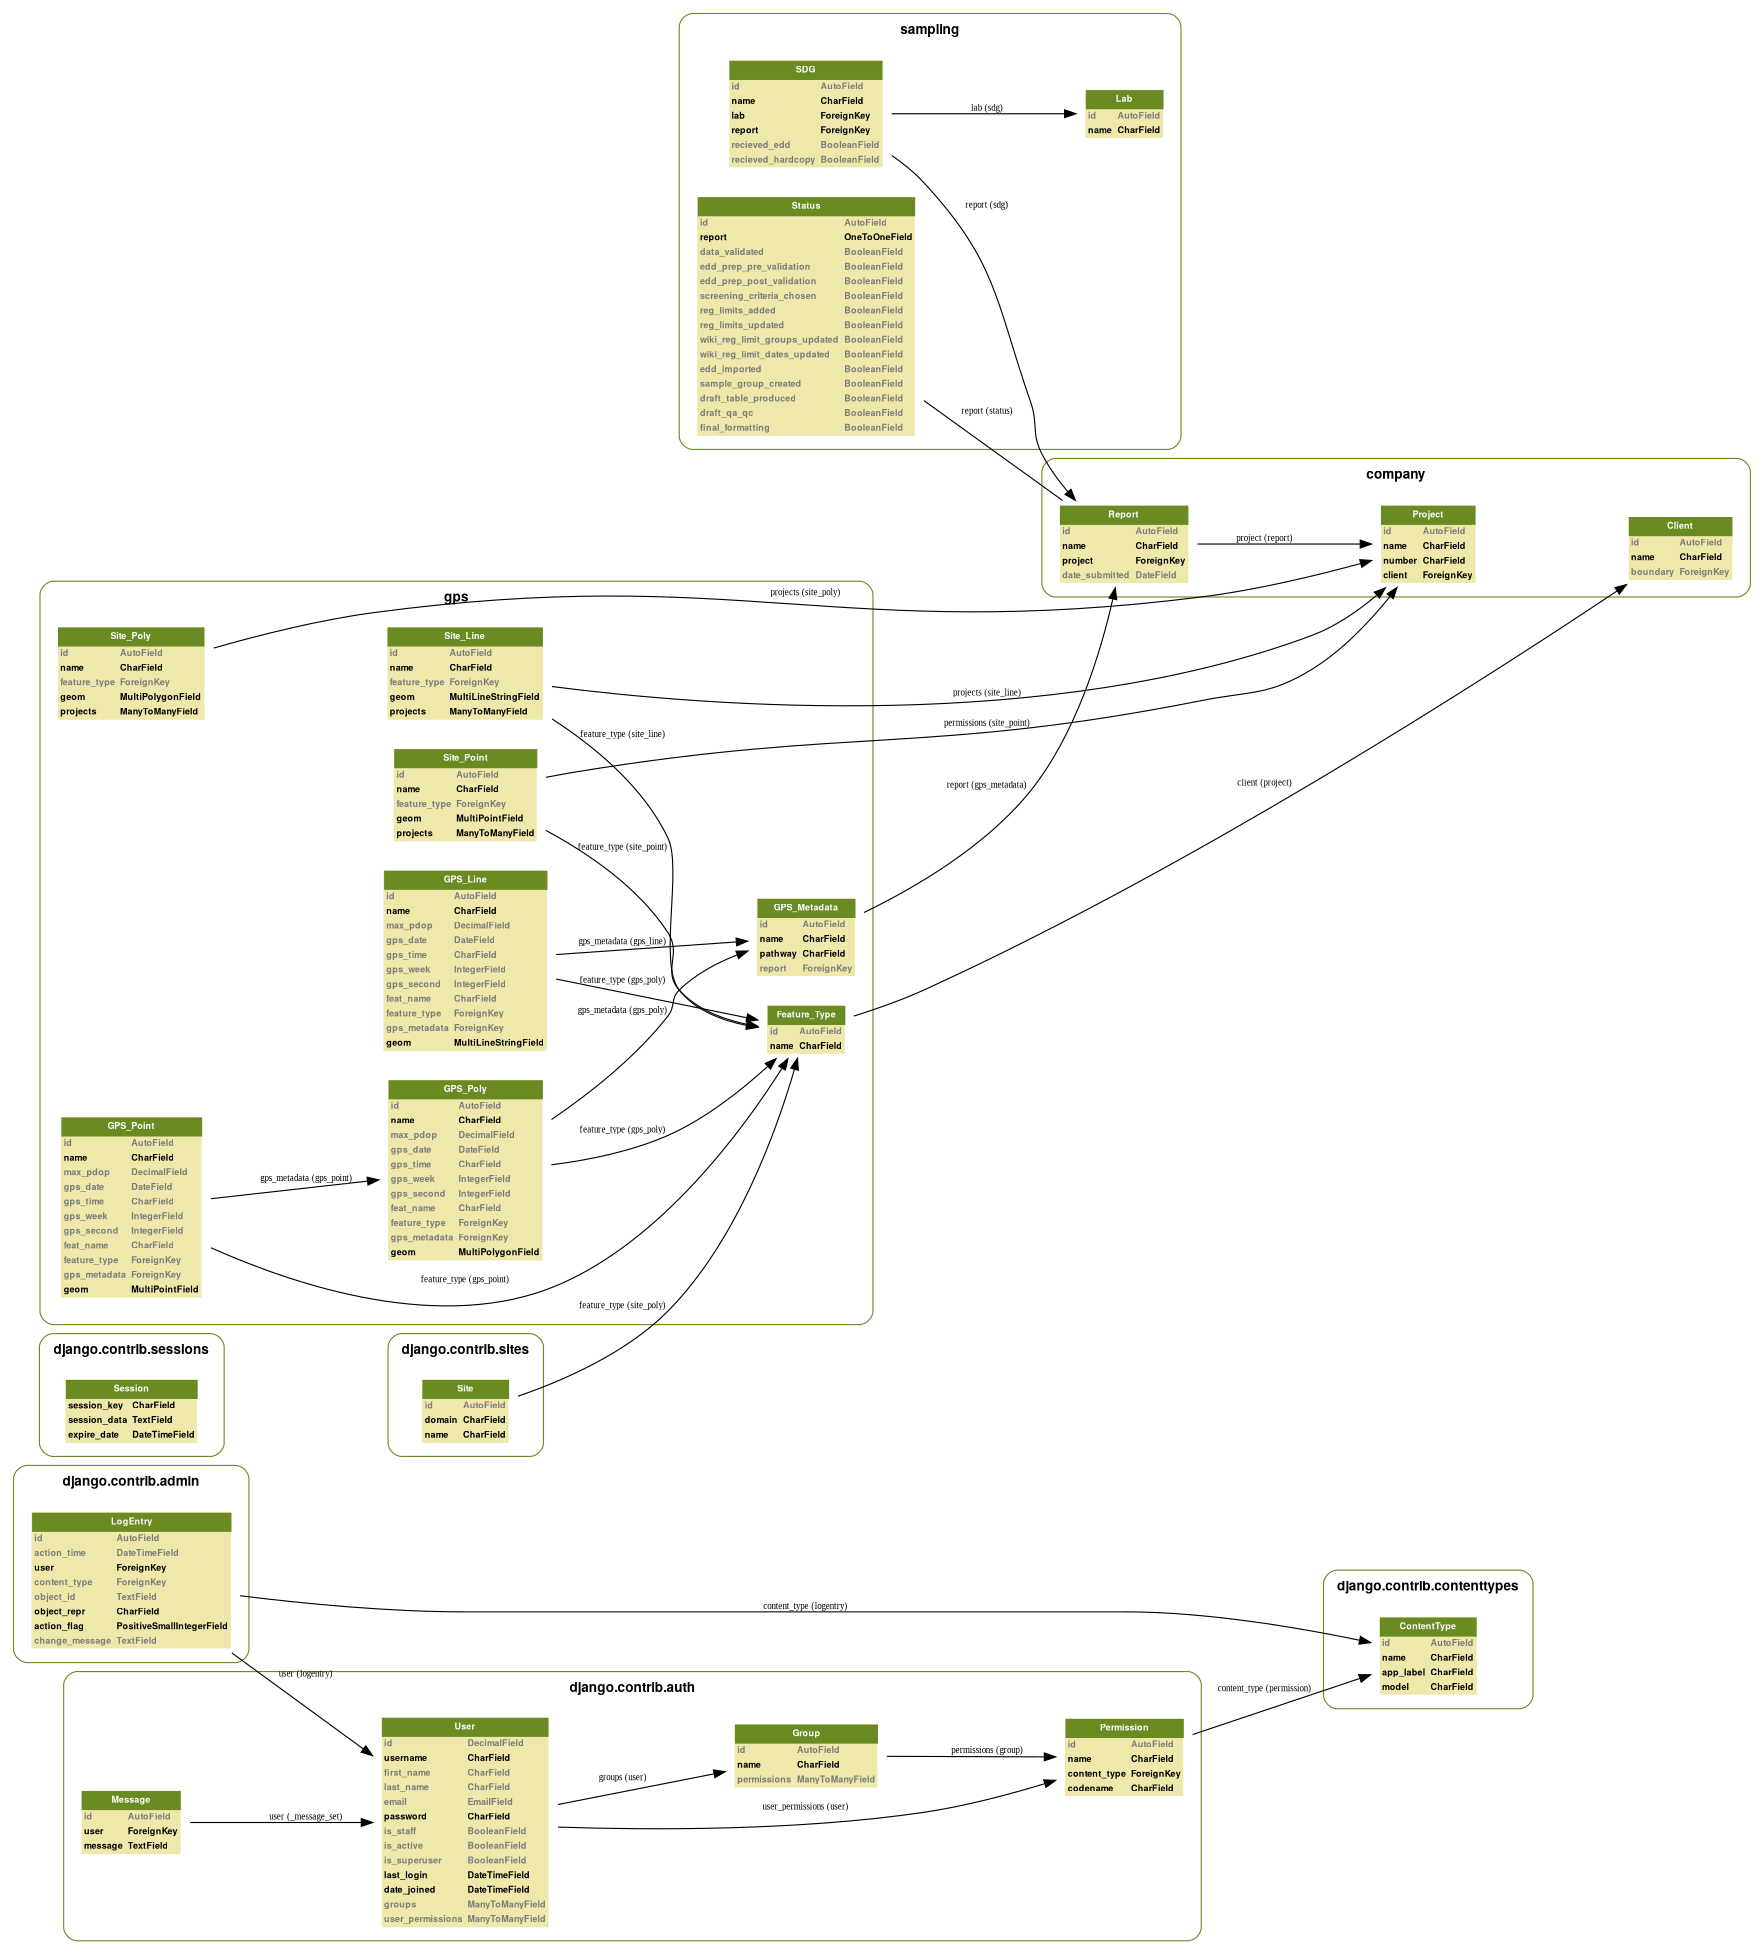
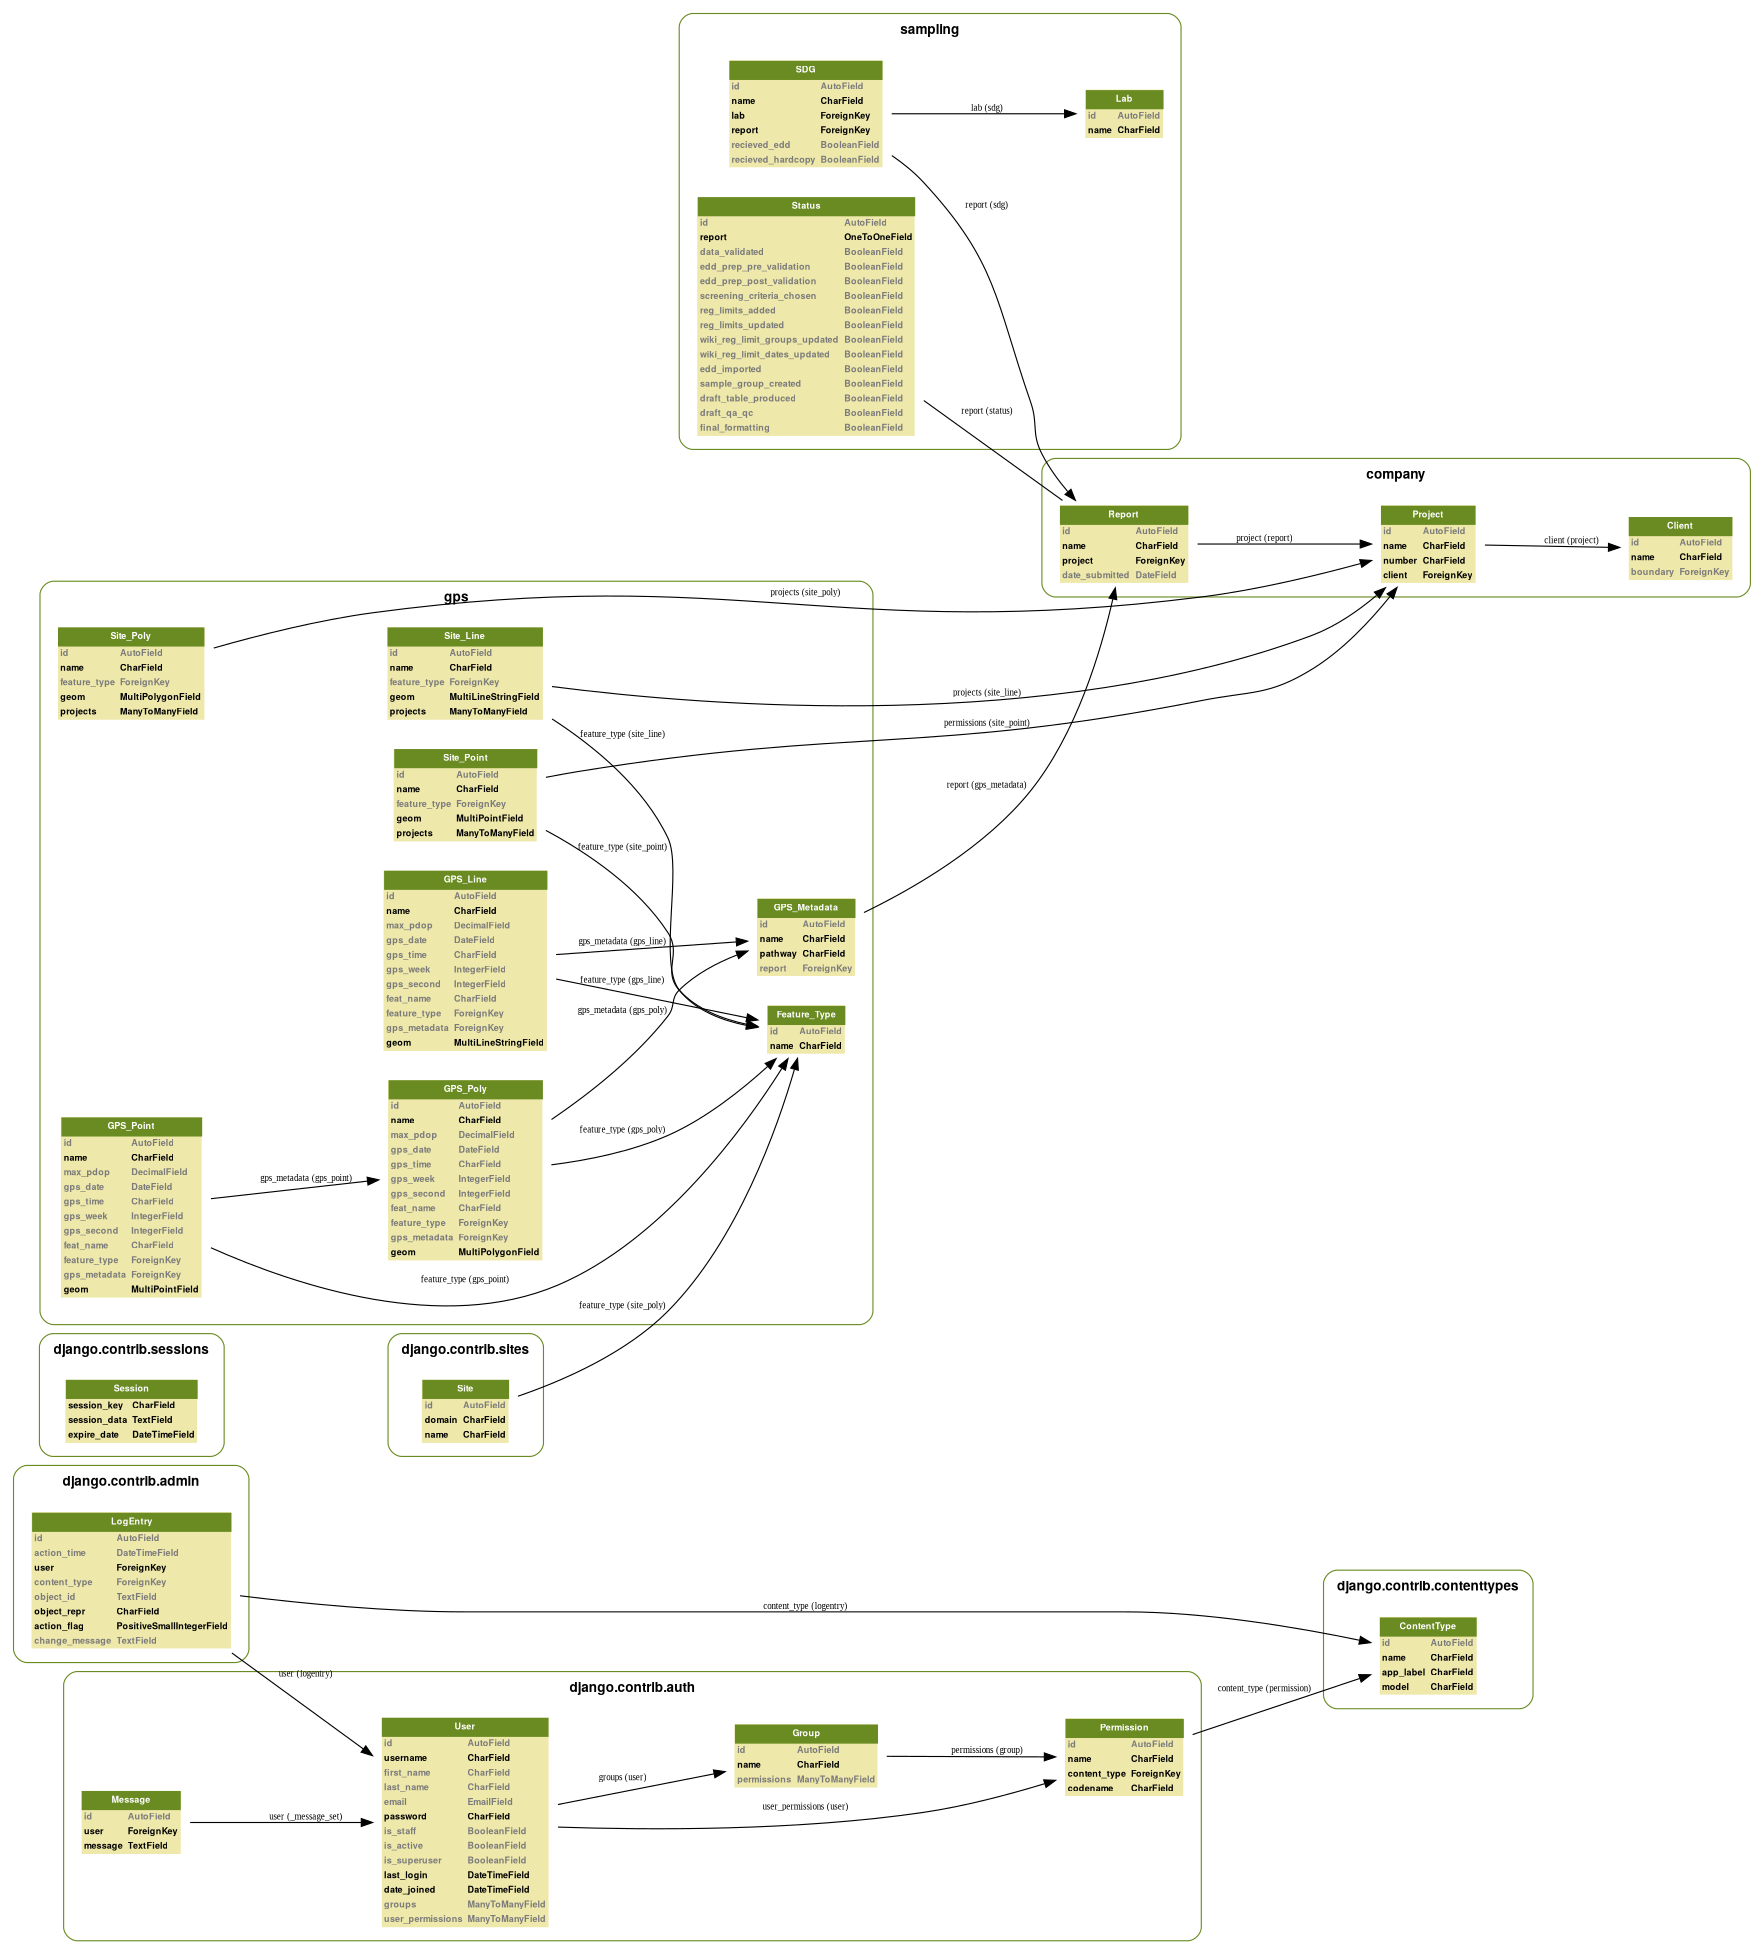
edge "Feature_Type" -> "Client": now "Project" -> "Client"
edge "GPS_Line" -> "Feature_Type": label "feature_type (gps_poly)" -> "feature_type (gps_line)"
node "User": text "DecimalField" -> "AutoField"
